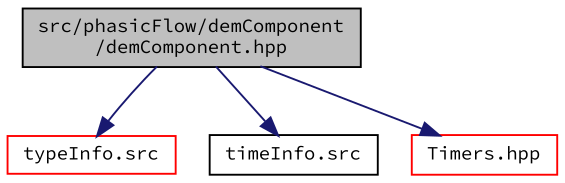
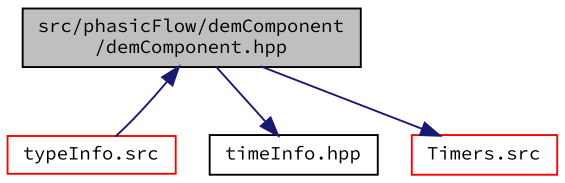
edge "src/phasicFlow/demComponent /demComponent.hpp" -> "typeInfo.src": reversed
node "timeInfo.src": label "timeInfo.src" -> "timeInfo.hpp"
node "Timers.hpp": label "Timers.hpp" -> "Timers.src"
